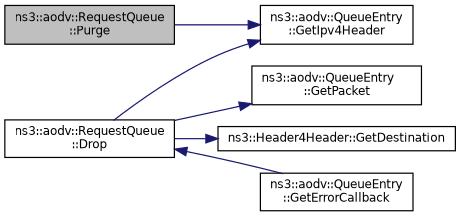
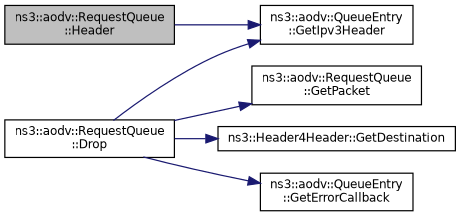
node "ns3::aodv::RequestQueue ::Purge": label "ns3::aodv::RequestQueue ::Purge" -> "ns3::aodv::RequestQueue ::Header"
node "ns3::aodv::QueueEntry ::GetIpv4Header": label "ns3::aodv::QueueEntry ::GetIpv4Header" -> "ns3::aodv::QueueEntry ::GetIpv3Header"
node "ns3::aodv::QueueEntry ::GetPacket": label "ns3::aodv::QueueEntry ::GetPacket" -> "ns3::aodv::RequestQueue ::GetPacket"
edge "ns3::aodv::QueueEntry ::GetErrorCallback" -> "ns3::aodv::RequestQueue ::Drop": reversed
